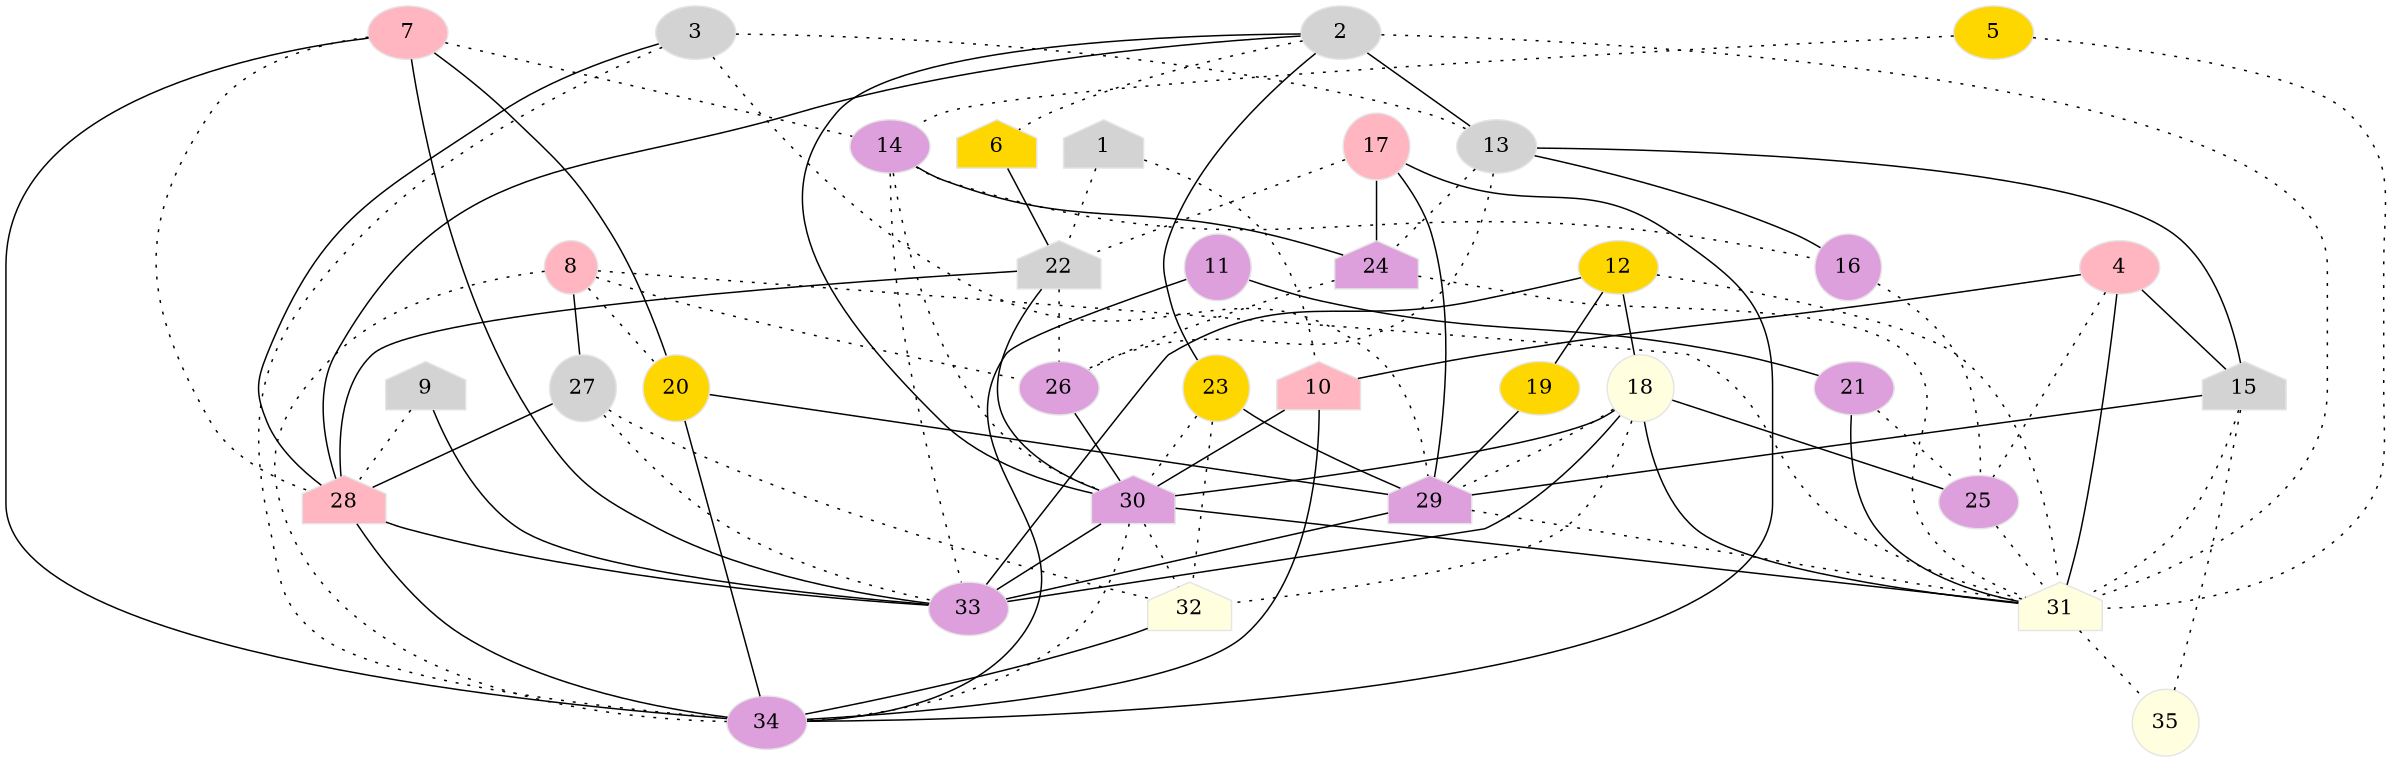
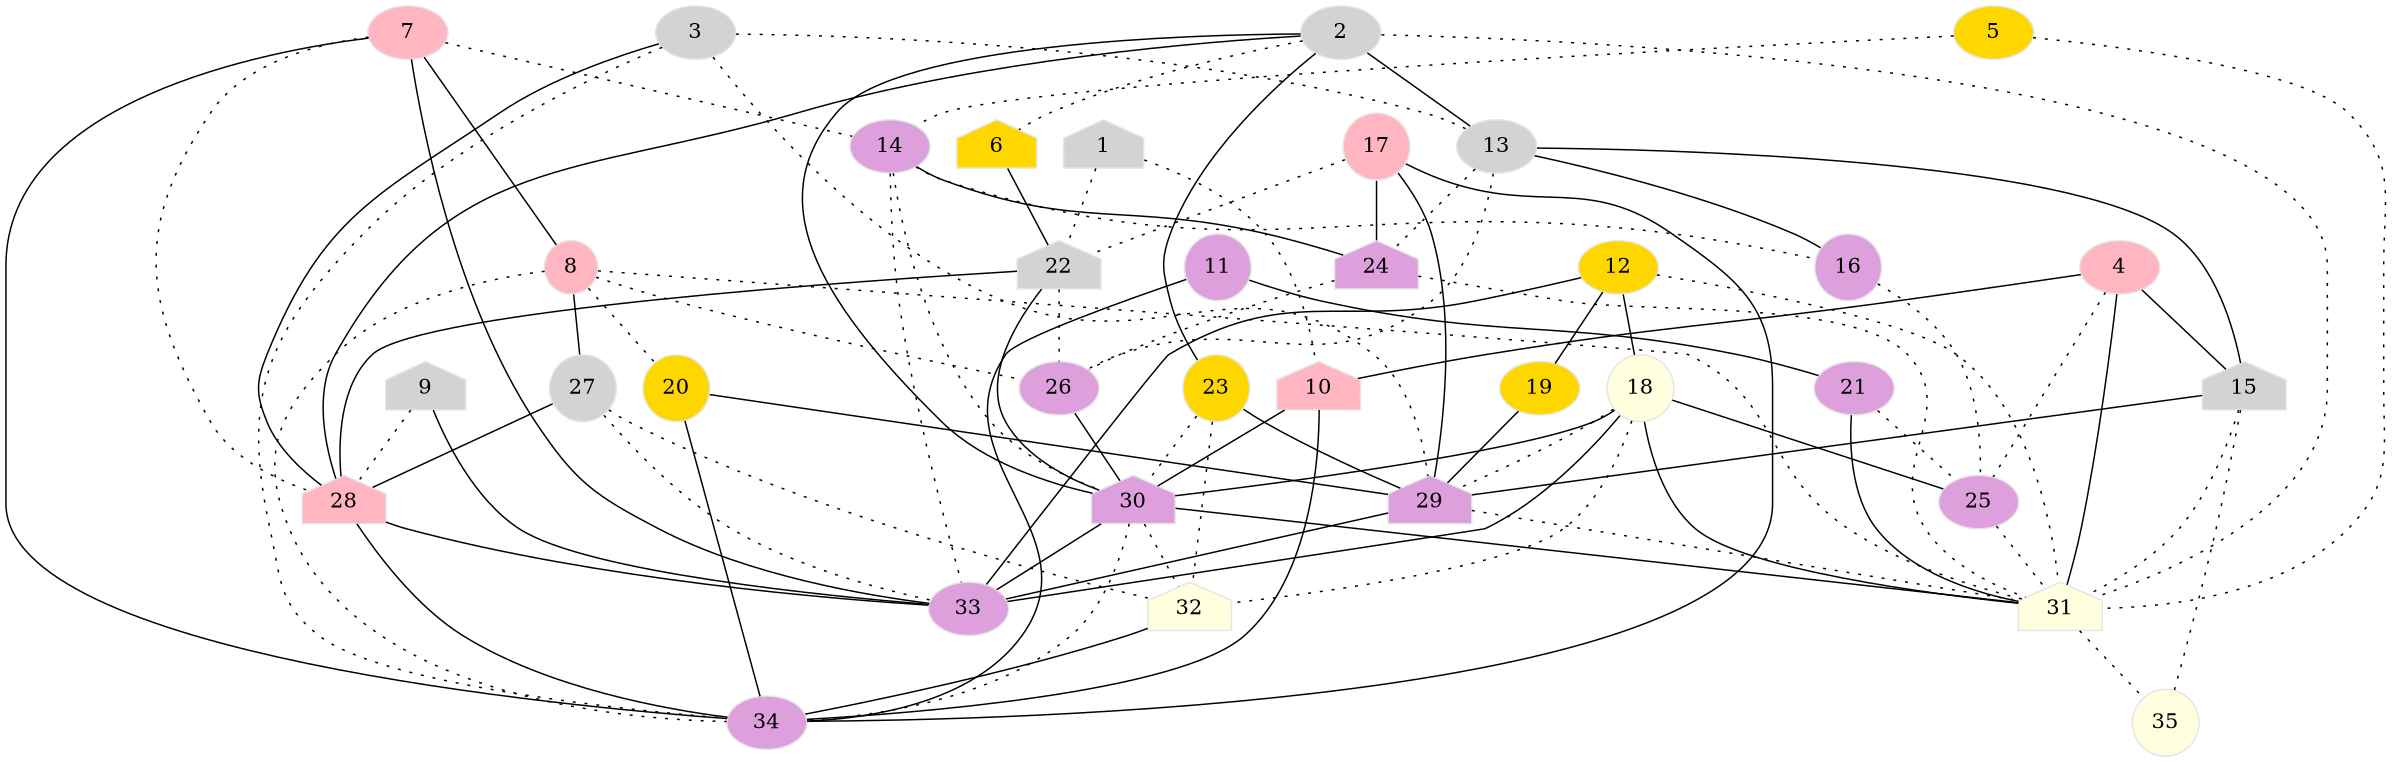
edge "7" -- "20": now "7" -- "8"
